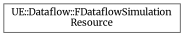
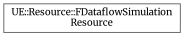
node "UE::Dataflow::FDataflowSimulation Resource": label "UE::Dataflow::FDataflowSimulation Resource" -> "UE::Resource::FDataflowSimulation Resource"
